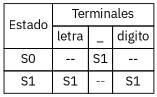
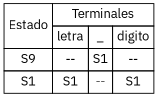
node "Estado": text "S0" -> "S9"
